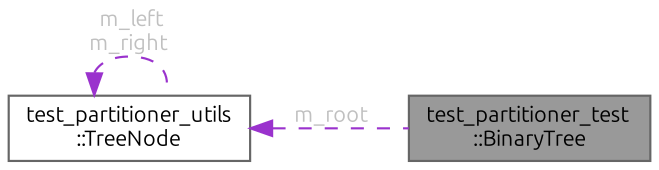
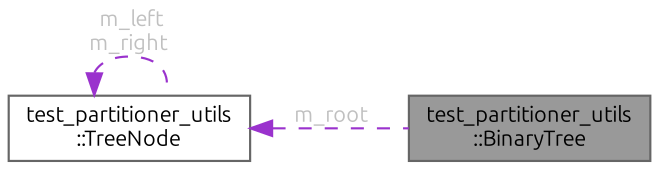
node "test_partitioner_test ::BinaryTree": label "test_partitioner_test ::BinaryTree" -> "test_partitioner_utils ::BinaryTree"
